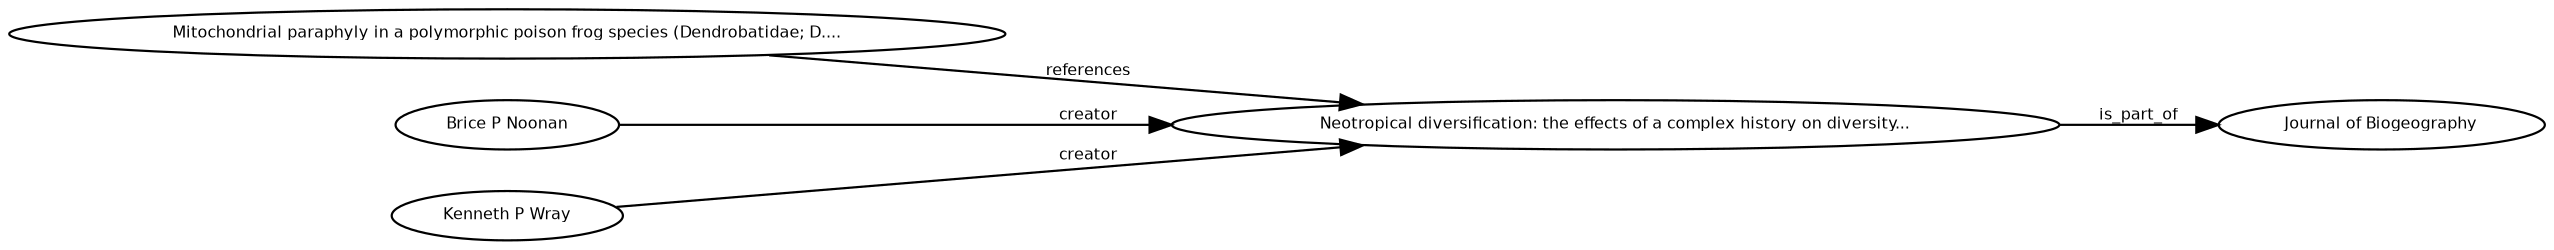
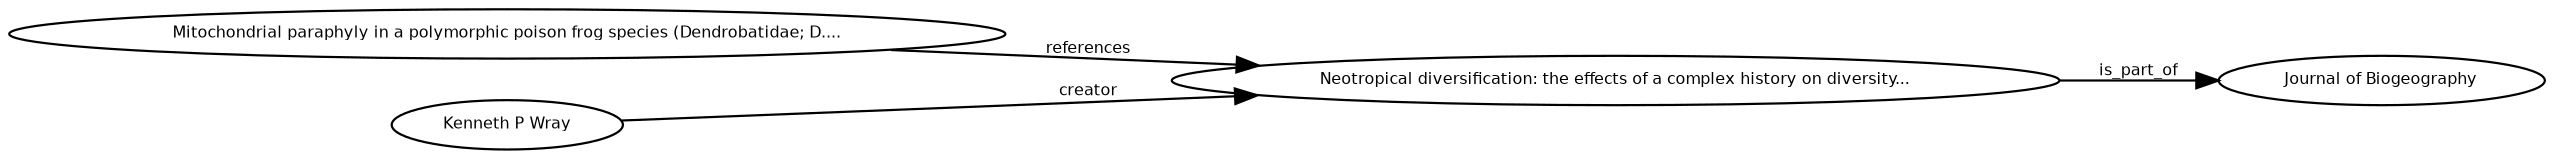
node "Brice P Noonan": removed
